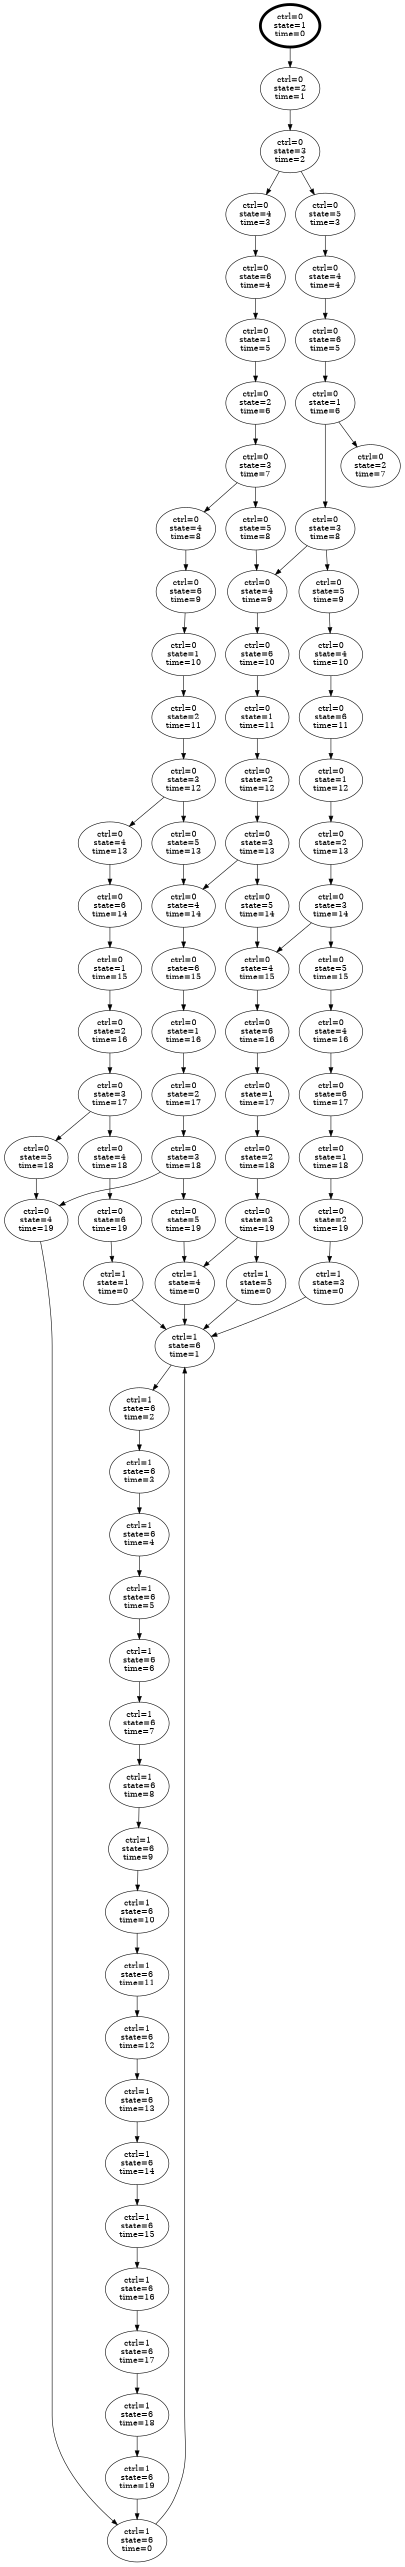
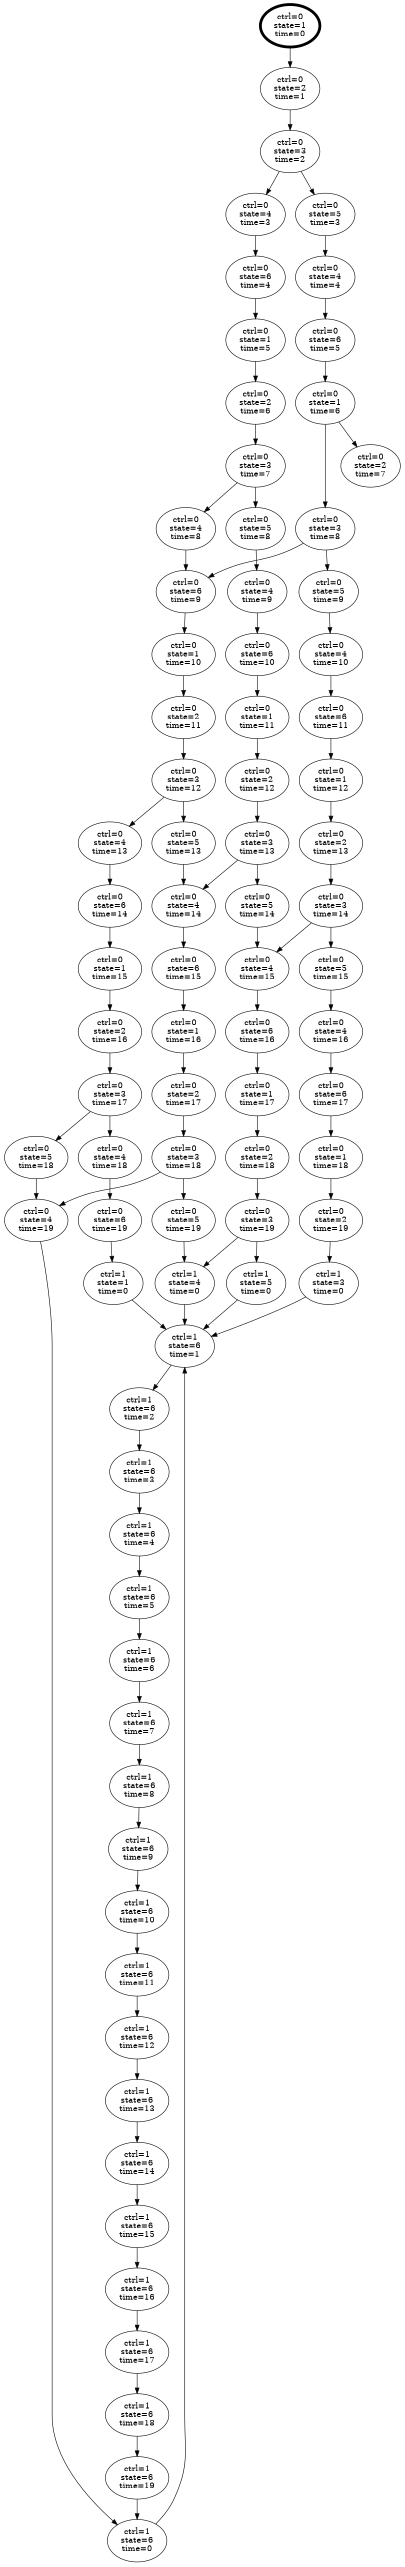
edge "ctrl=0 state=3 time=8" -> "ctrl=0 state=4 time=9": now "ctrl=0 state=3 time=8" -> "ctrl=0 state=6 time=9"
